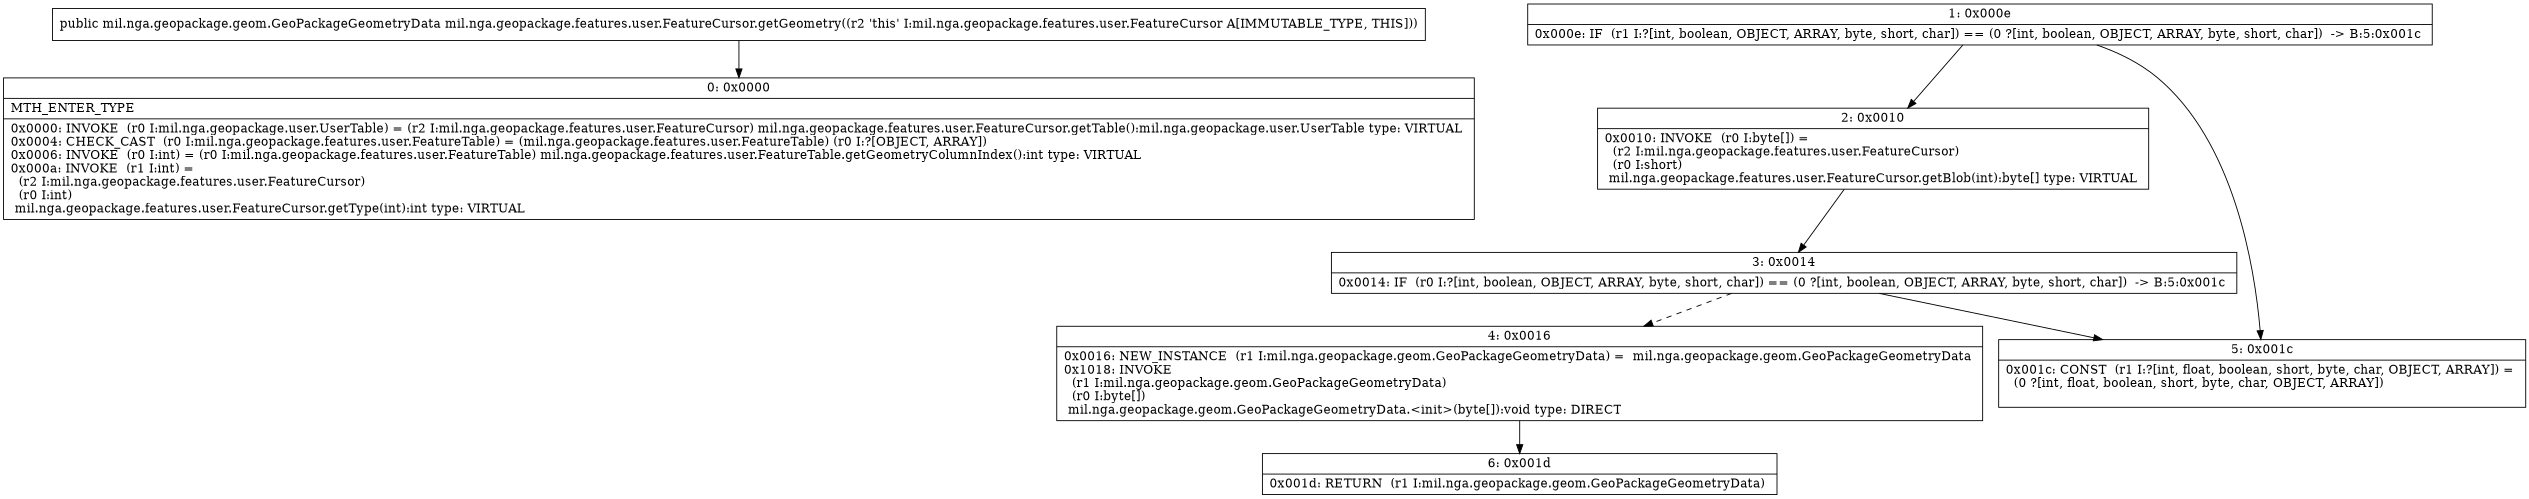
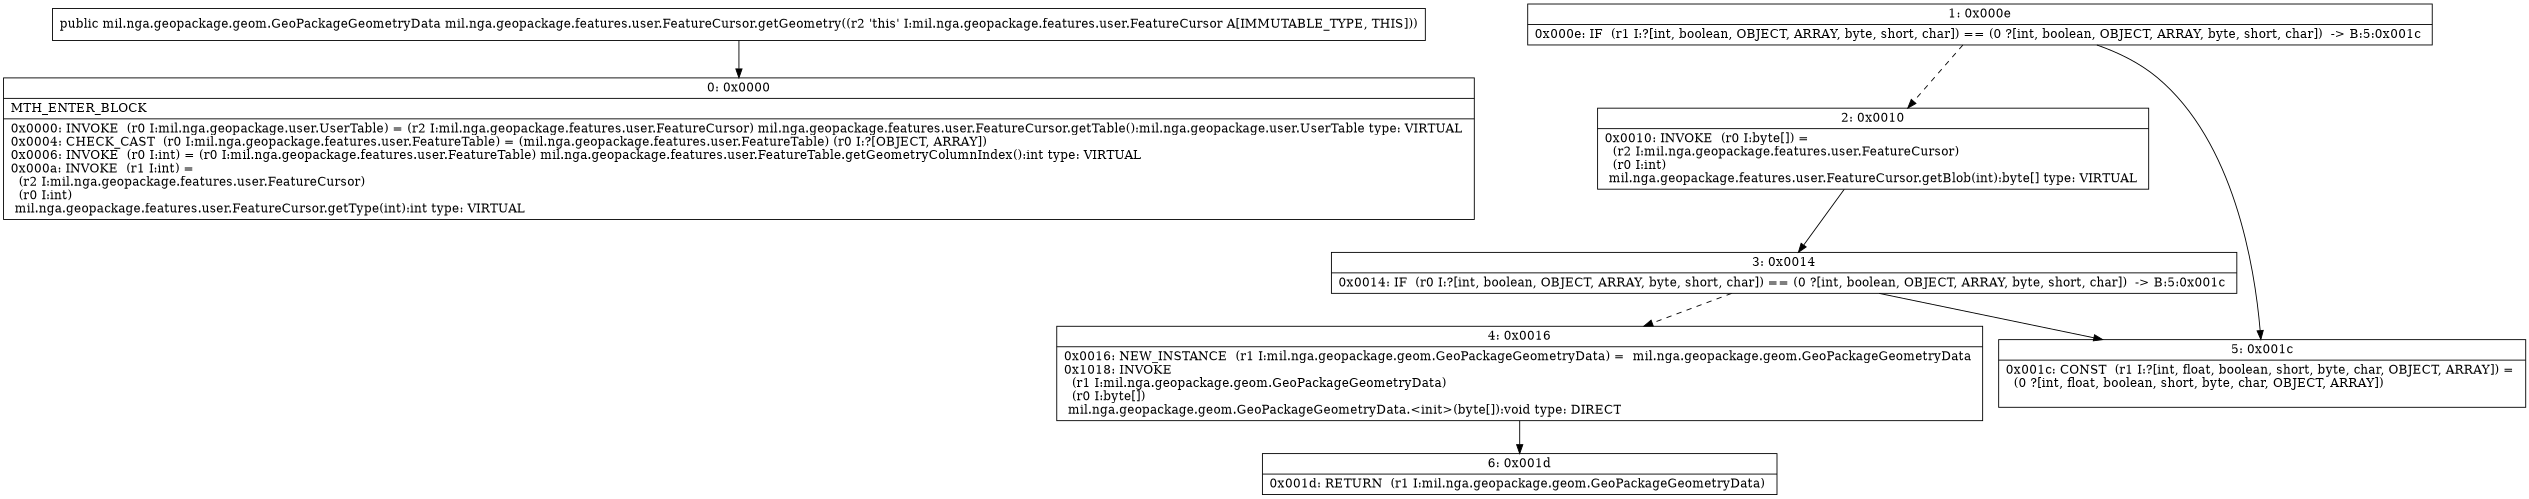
edge "1: 0x000e" -> "2: 0x0010": style solid -> dashed
node "0: 0x0000": text "MTH_ENTER_TYPE" -> "MTH_ENTER_BLOCK"
node "2: 0x0010": text "(r0 I:short)" -> "(r0 I:int)"
